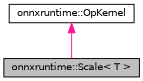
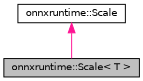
node "onnxruntime::OpKernel": label "onnxruntime::OpKernel" -> "onnxruntime::Scale"
